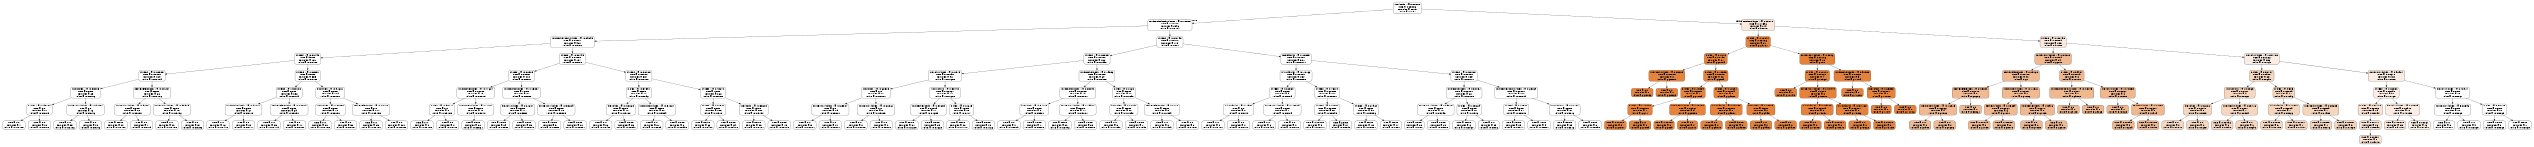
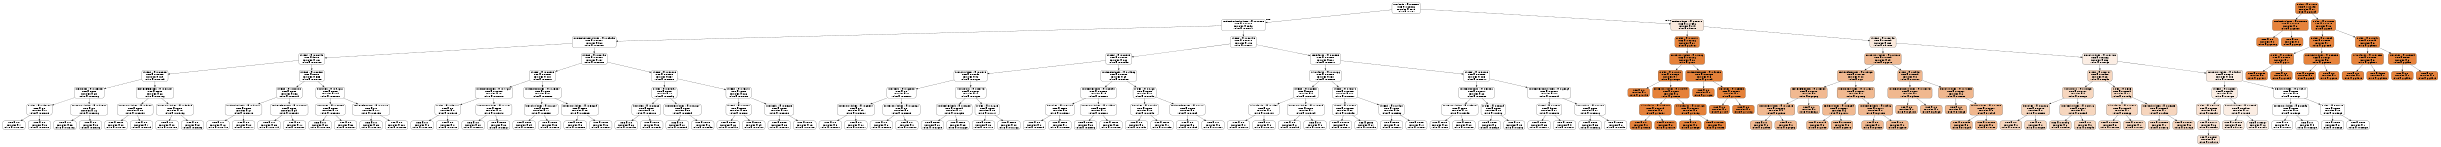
edge "cycles <= 0.42071 mae = 0.02726 samples = 24 value = 6.69734" -> "cycles <= 0.4078 mae = 0.01495 samples = 14 value = 6.68489": removed
node "mae = 0.0 samples = 21 value = -0.25272": added
